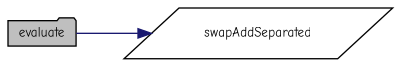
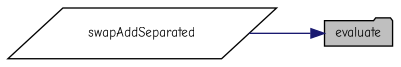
edge "evaluate" -> "swapAddSeparated": reversed
